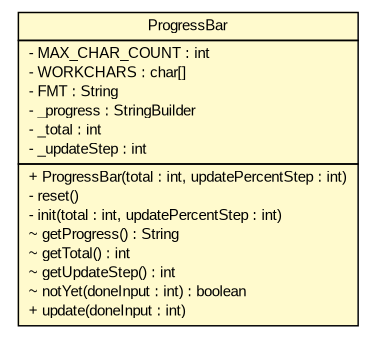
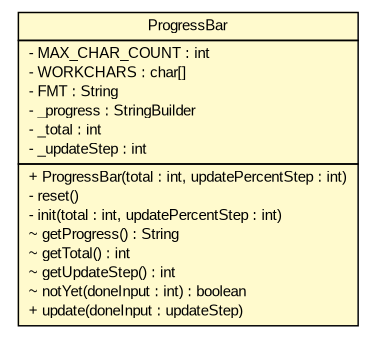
node "ProgressBar": text "+ update(doneInput : int)" -> "+ update(doneInput : updateStep)"
